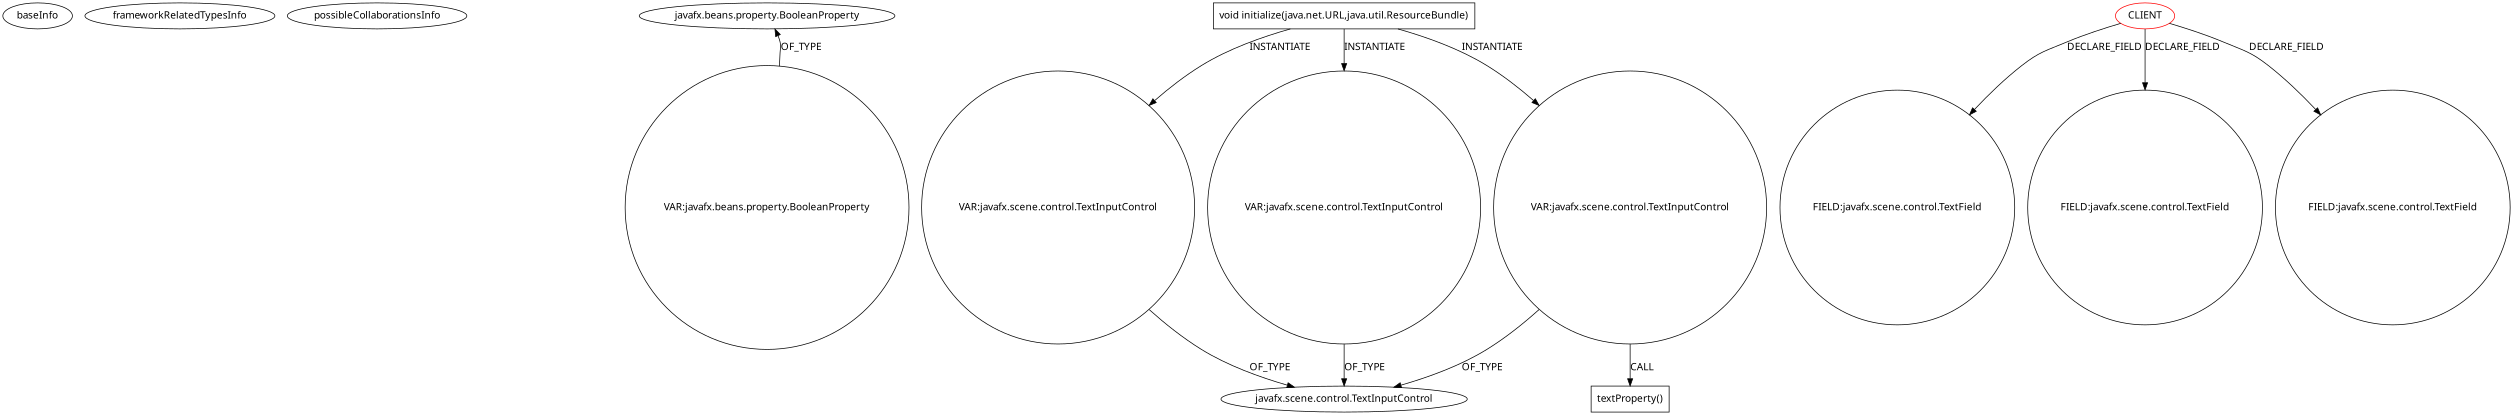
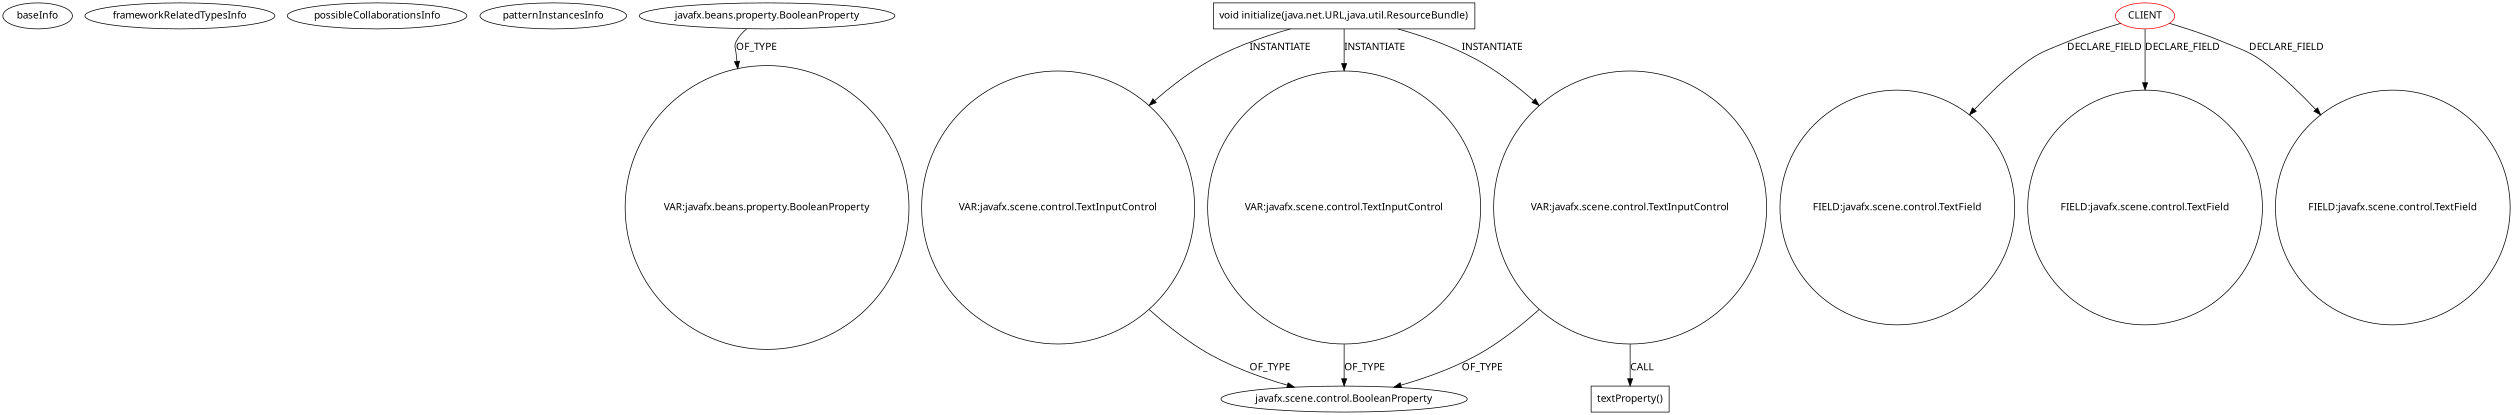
node "patternInstancesInfo": added
edge "VAR:javafx.beans.property.BooleanProperty" -> "javafx.beans.property.BooleanProperty": reversed
node "javafx.scene.control.TextInputControl": label "javafx.scene.control.TextInputControl" -> "javafx.scene.control.BooleanProperty"
